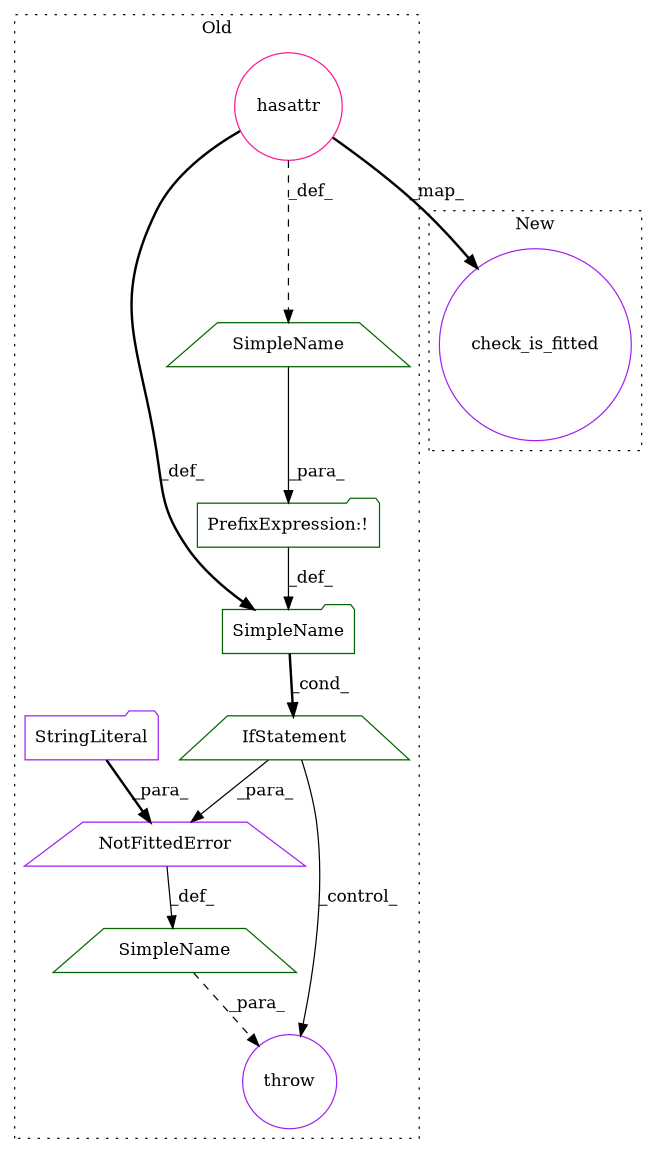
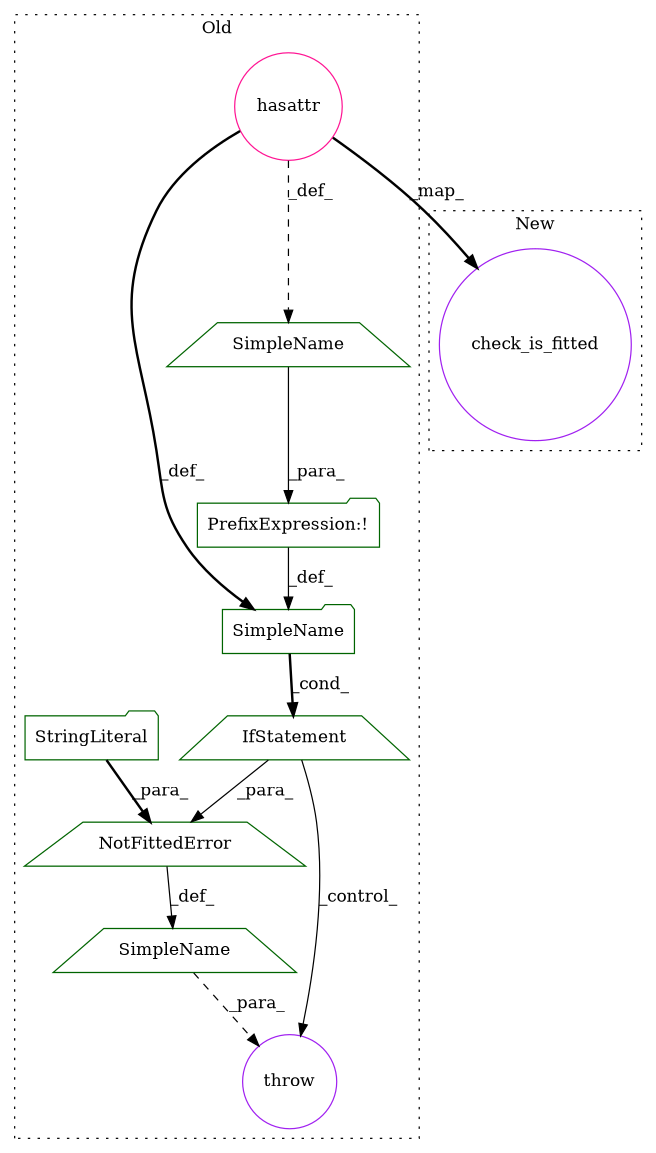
node "StringLiteral": color purple -> darkgreen
node "NotFittedError": color purple -> darkgreen
